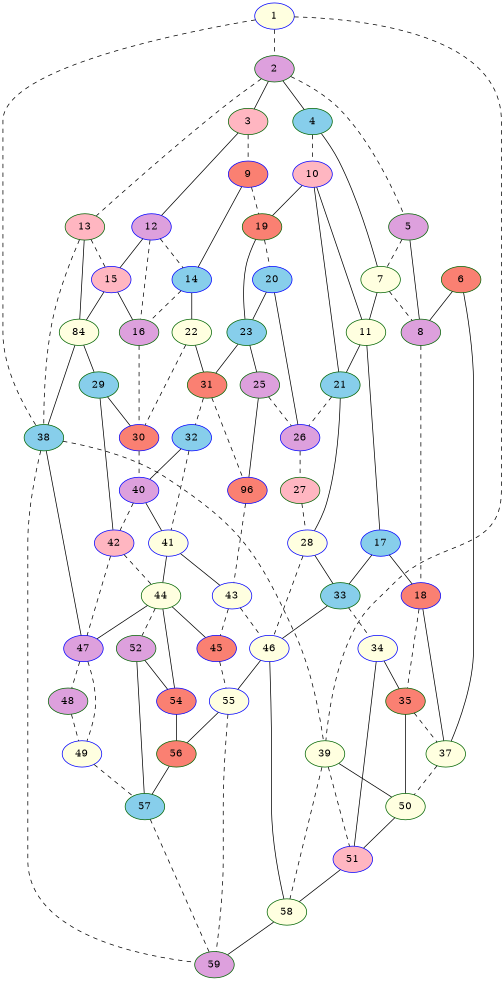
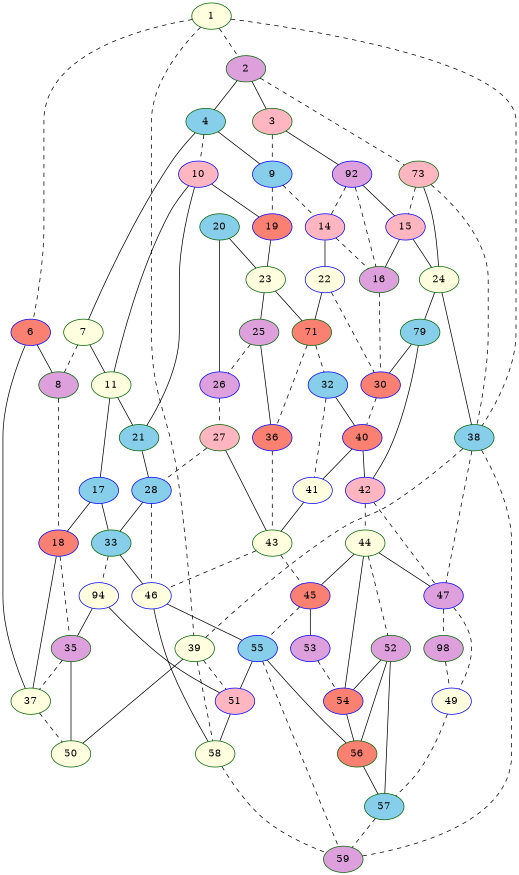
node "1": color blue -> darkgreen
edge "1" -- "6": added
edge "4" -- "9": added
node "9": fillcolor salmon -> skyblue
node "13": label "13" -> "73"
node "12": label "12" -> "92"
edge "9" -- "14": style solid -> dashed
node "19": color darkgreen -> blue
node "5": removed
edge "19" -- "20": removed
node "14": fillcolor skyblue -> lightpink
node "20": color blue -> darkgreen
node "6": color darkgreen -> blue
node "84": label "84" -> "24"
node "22": color darkgreen -> blue
node "23": fillcolor skyblue -> lightyellow
node "29": label "29" -> "79"
node "31": label "31" -> "71"
edge "21" -- "26": removed
node "40": fillcolor plum -> salmon
edge "27" -- "43": added
node "96": label "96" -> "36"
edge "40" -- "42": style dashed -> solid
edge "38" -- "47": style solid -> dashed
node "28": fillcolor lightyellow -> skyblue
edge "41" -- "44": removed
node "43": color blue -> darkgreen
node "53": added
node "34": label "34" -> "94"
node "48": label "48" -> "98"
node "55": fillcolor lightyellow -> skyblue
edge "52" -- "56": added
node "35": fillcolor salmon -> plum
edge "50" -- "51": now "55" -- "51"
edge "58" -- "59": style solid -> dashed
